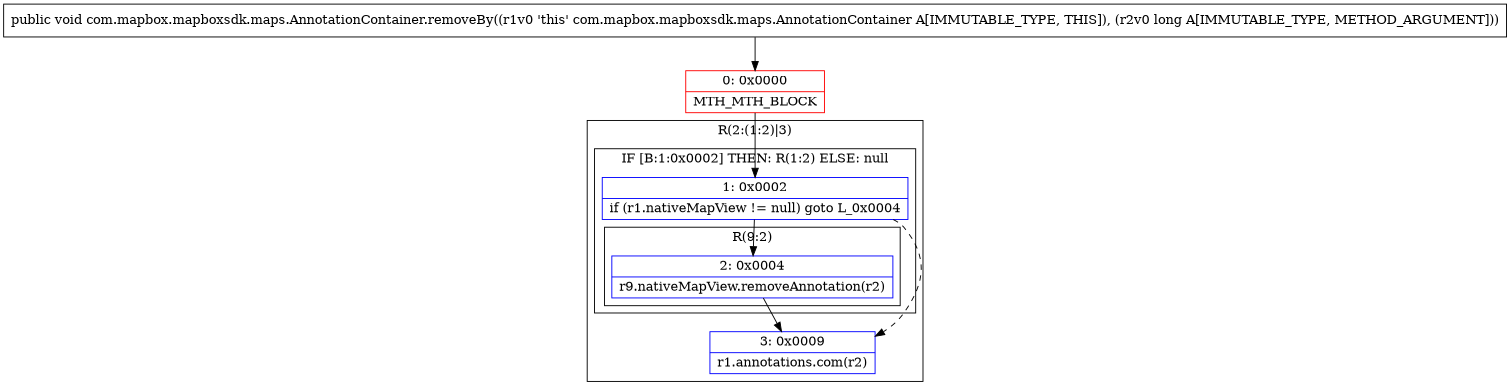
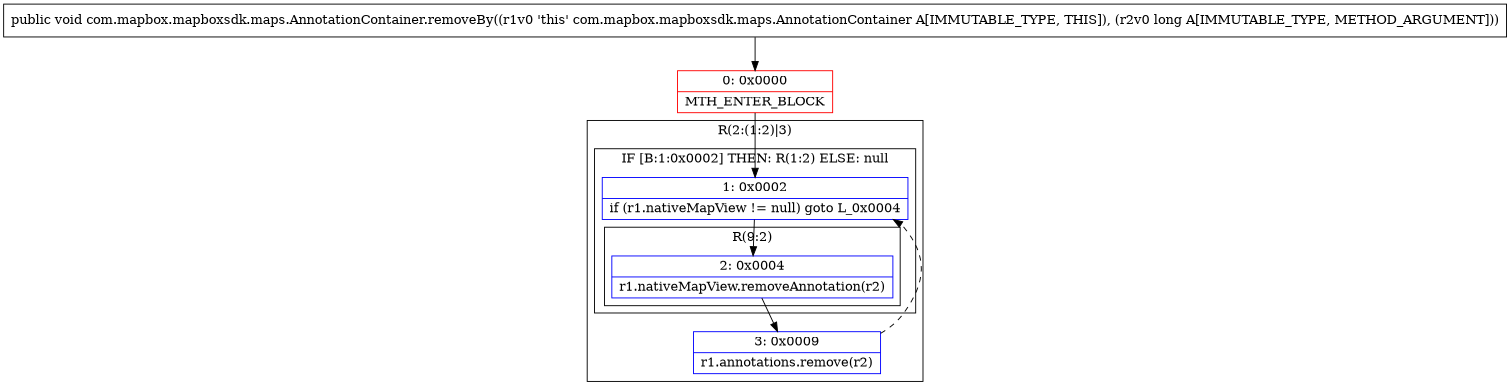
node "0: 0x0000": text "MTH_MTH_BLOCK" -> "MTH_ENTER_BLOCK"
node "2: 0x0004": text "r9.nativeMapView.removeAnnotation(r2)" -> "r1.nativeMapView.removeAnnotation(r2)"
edge "1: 0x0002" -> "3: 0x0009": reversed
node "3: 0x0009": text "r1.annotations.com(r2)" -> "r1.annotations.remove(r2)"
